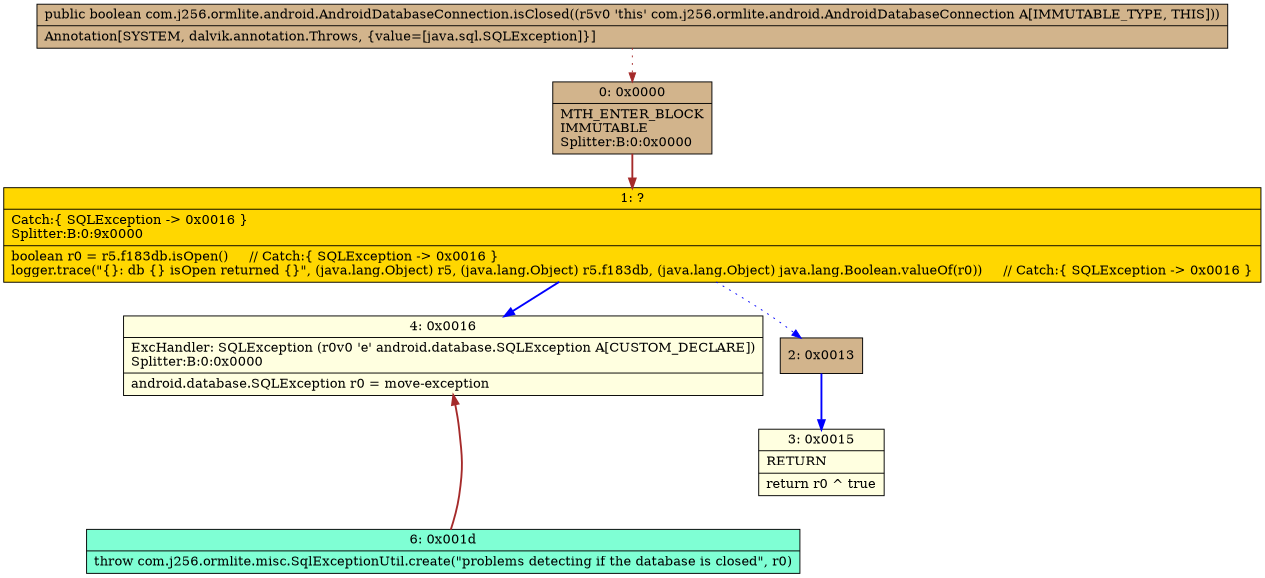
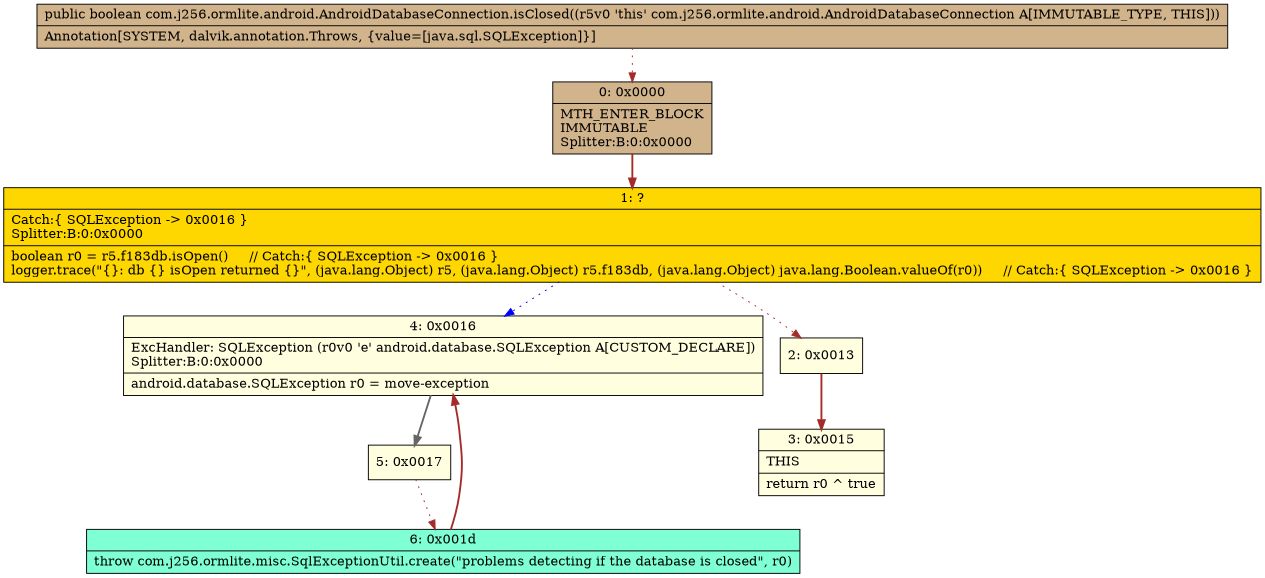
node "1: ?": text "Splitter:B:0:9x0000" -> "Splitter:B:0:0x0000"
edge "1: ?" -> "4: 0x0016": style bold -> dotted
edge "1: ?" -> "2: 0x0013": color blue -> brown
node "2: 0x0013": fillcolor tan -> lightyellow
edge "2: 0x0013" -> "3: 0x0015": color blue -> brown
node "5: 0x0017": added
node "3: 0x0015": text "RETURN" -> "THIS"
